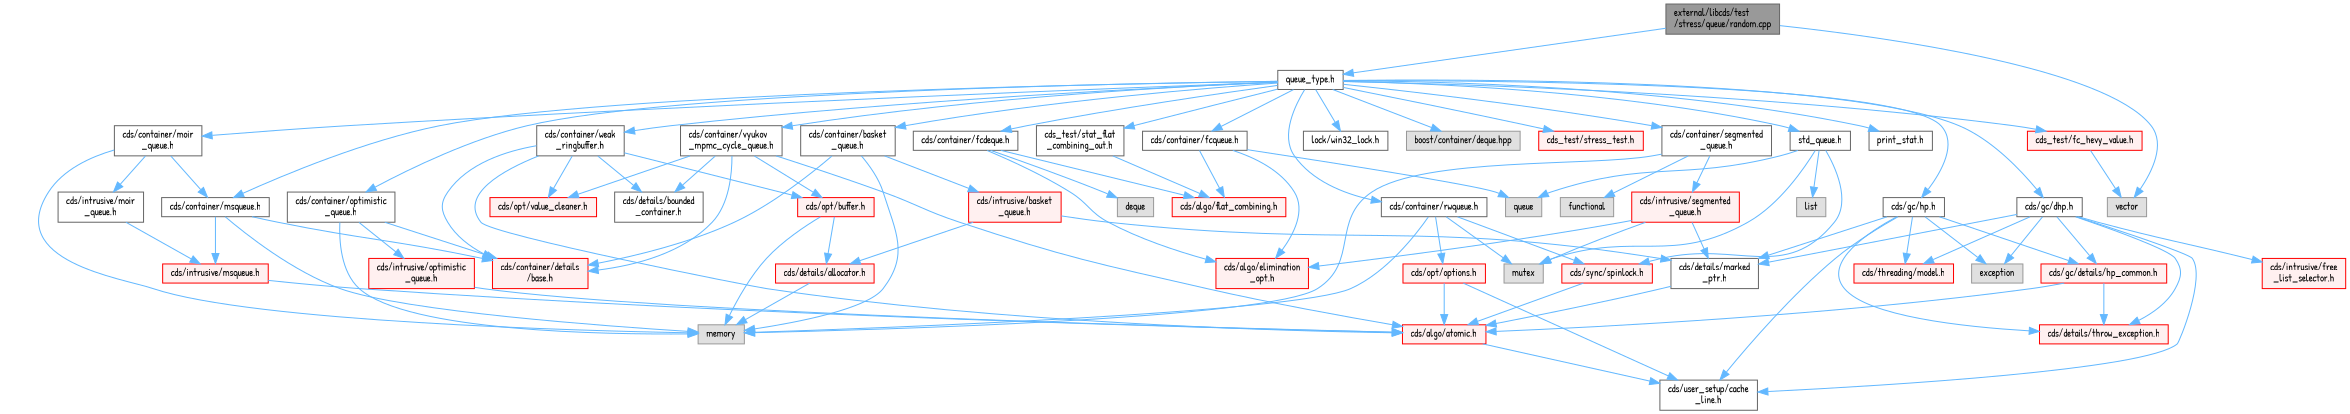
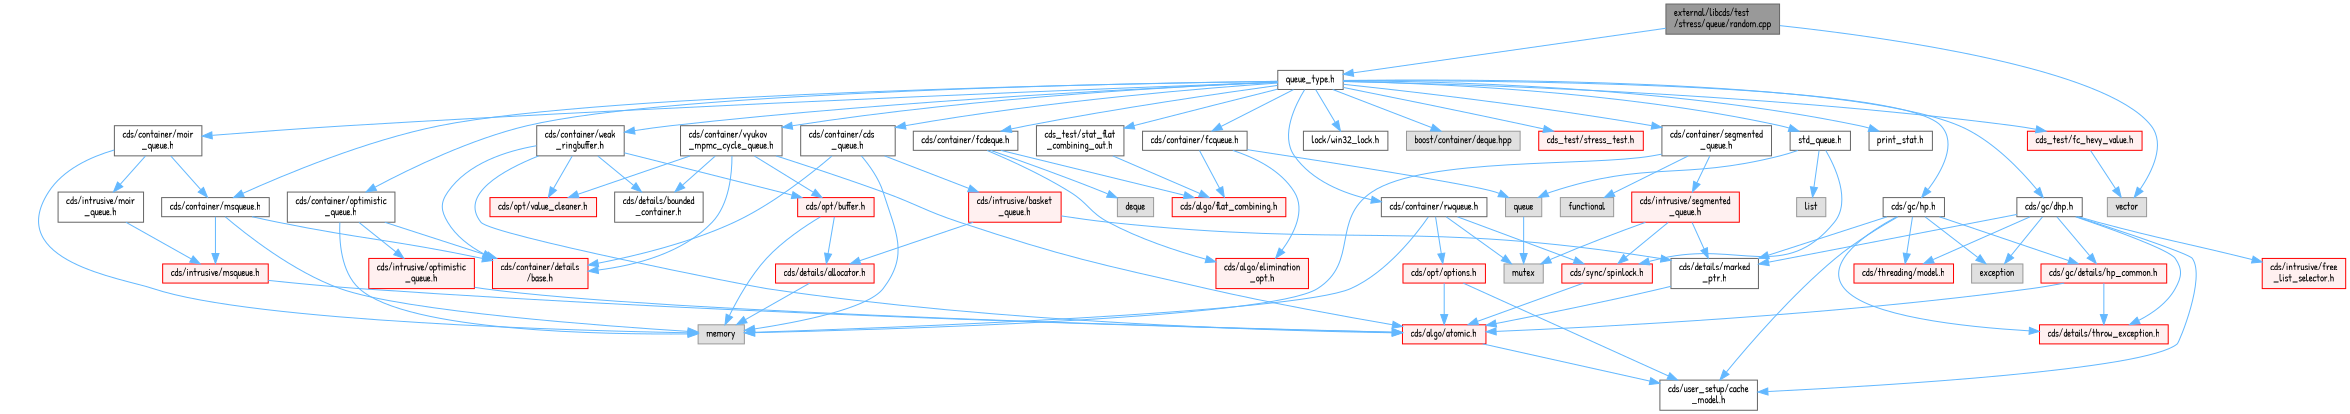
node "cds/container/basket _queue.h": label "cds/container/basket _queue.h" -> "cds/container/cds _queue.h"
edge "std_queue.h" -> "mutex": now "queue" -> "mutex"
edge "cds/intrusive/segmented _queue.h" -> "cds/algo/elimination _opt.h": now "cds/intrusive/segmented _queue.h" -> "cds/sync/spinlock.h"
node "cds/user_setup/cache _line.h": label "cds/user_setup/cache _line.h" -> "cds/user_setup/cache _model.h"
